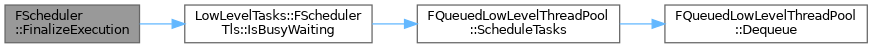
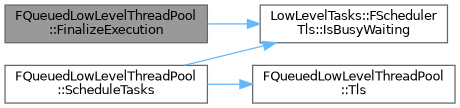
node "FScheduler ::FinalizeExecution": label "FScheduler ::FinalizeExecution" -> "FQueuedLowLevelThreadPool ::FinalizeExecution"
edge "LowLevelTasks::FScheduler Tls::IsBusyWaiting" -> "FQueuedLowLevelThreadPool ::ScheduleTasks": reversed
node "FQueuedLowLevelThreadPool ::Dequeue": label "FQueuedLowLevelThreadPool ::Dequeue" -> "FQueuedLowLevelThreadPool ::Tls"
